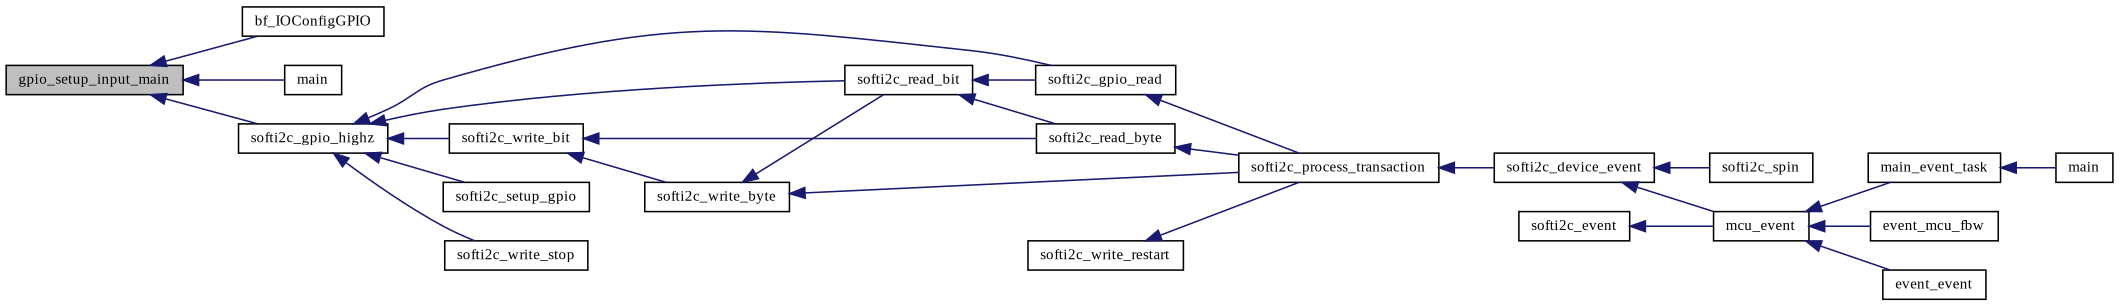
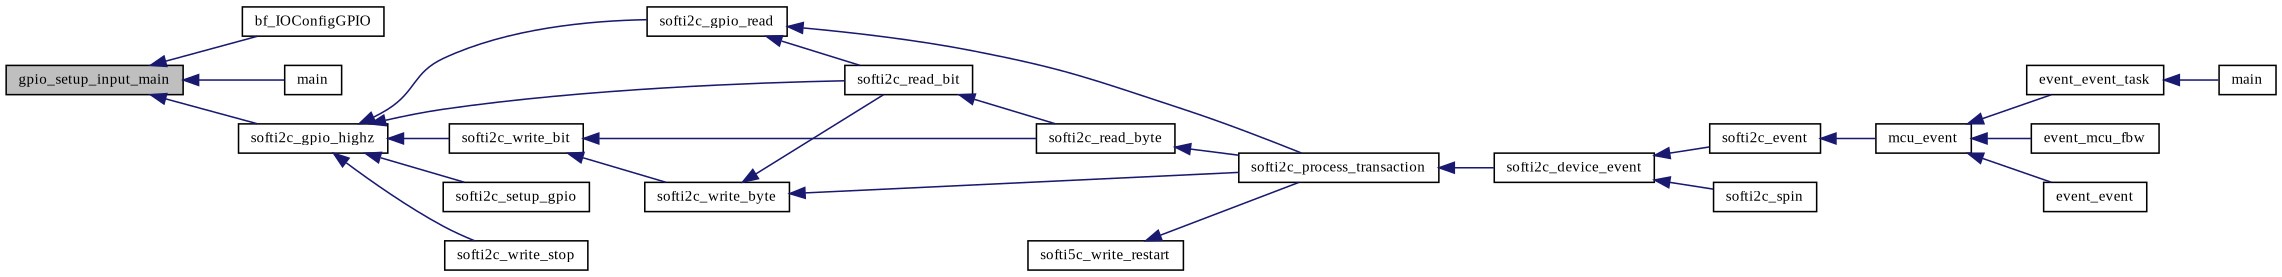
edge "softi2c_gpio_read" -> "softi2c_read_bit": reversed
node "main_event_task": label "main_event_task" -> "event_event_task"
edge "mcu_event" -> "softi2c_device_event": now "softi2c_event" -> "softi2c_device_event"
node "softi2c_write_restart": label "softi2c_write_restart" -> "softi5c_write_restart"
